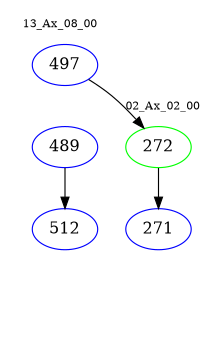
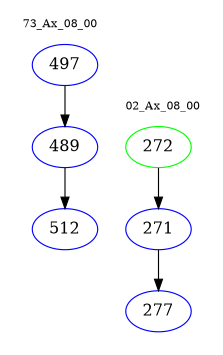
cluster "13_Ax_08_00": label "13_Ax_08_00" -> "73_Ax_08_00"
edge "497" -> "272": now "497" -> "489"
cluster "02_Ax_02_00": label "02_Ax_02_00" -> "02_Ax_08_00"
node "277": added
